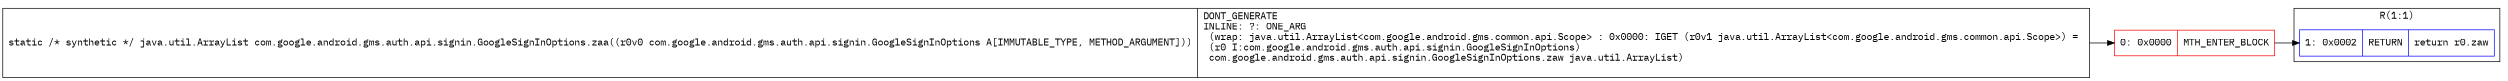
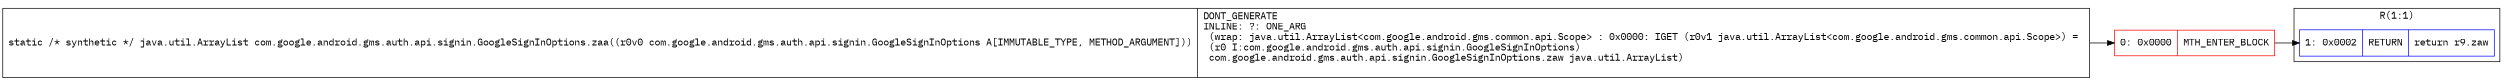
node "1: 0x0002": text "return r0.zaw" -> "return r9.zaw"
